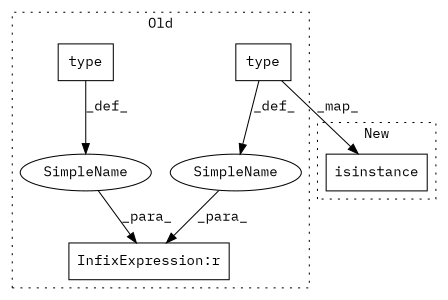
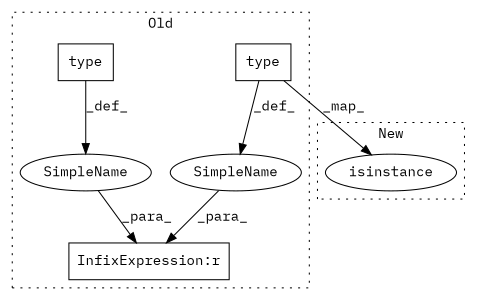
node "isinstance": shape box -> ellipse
